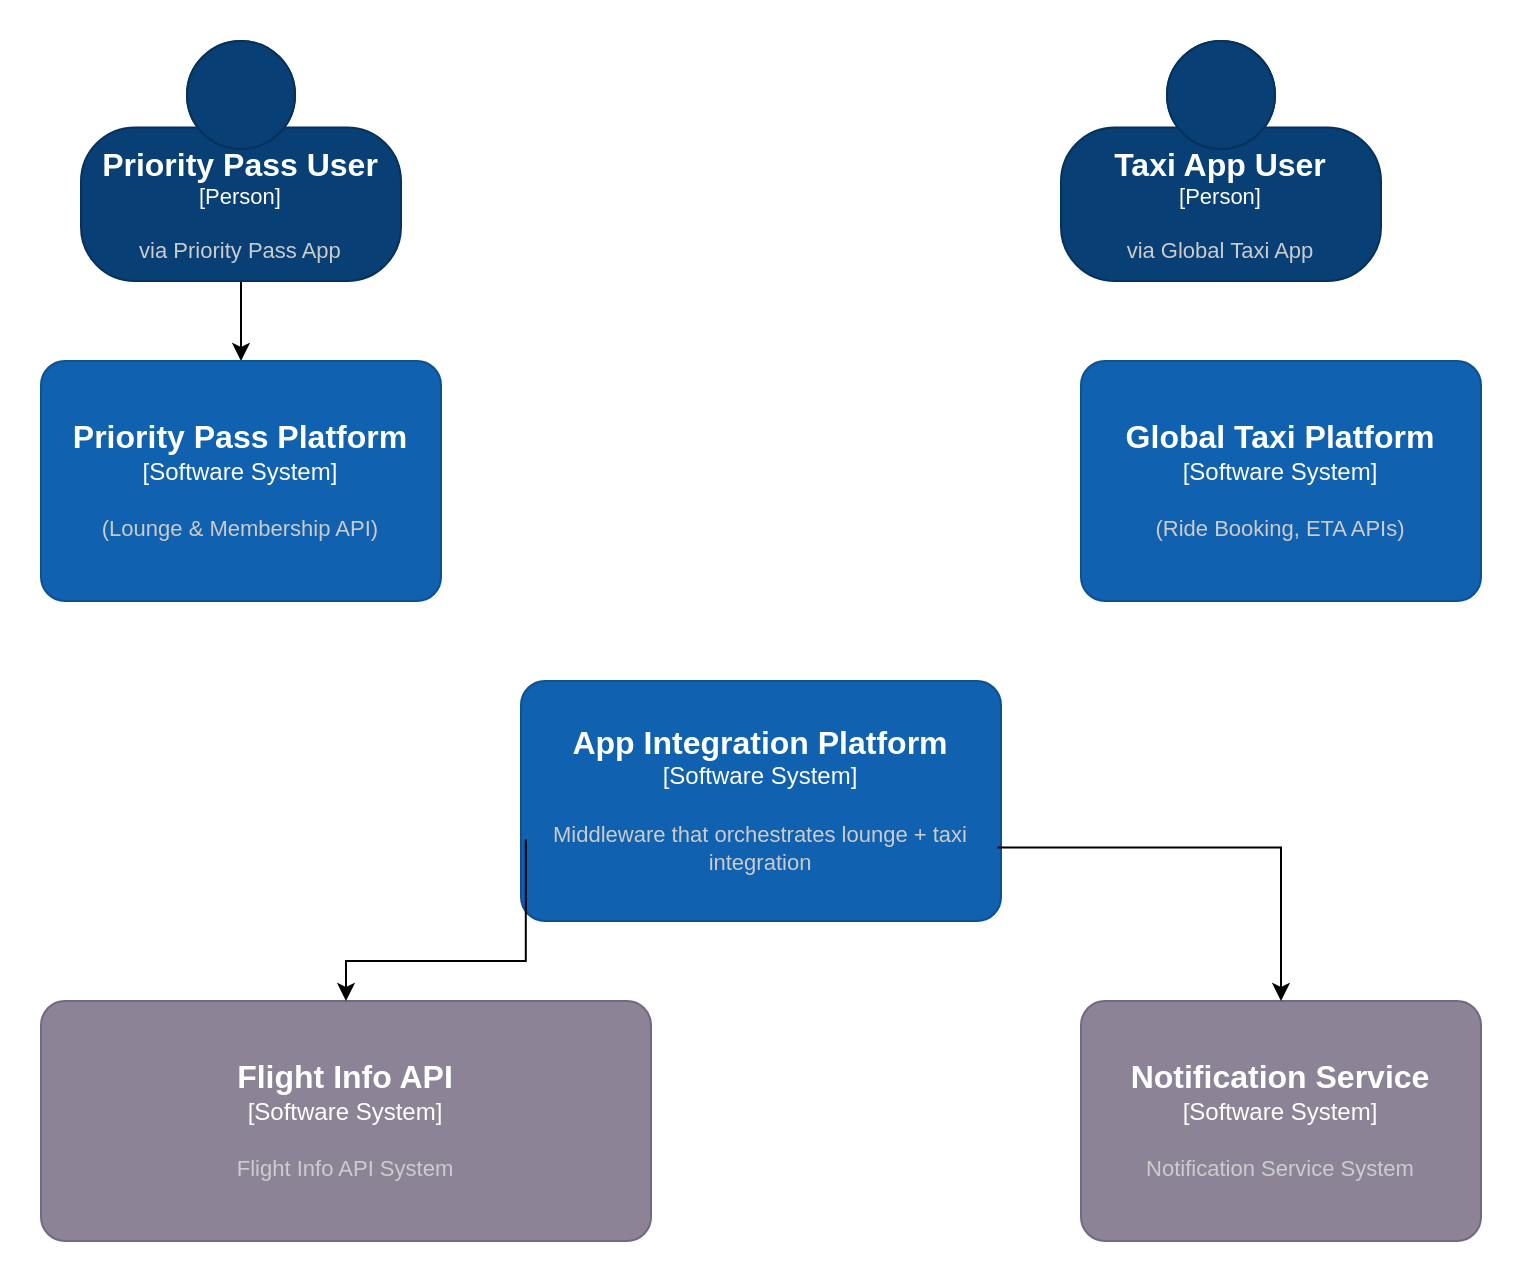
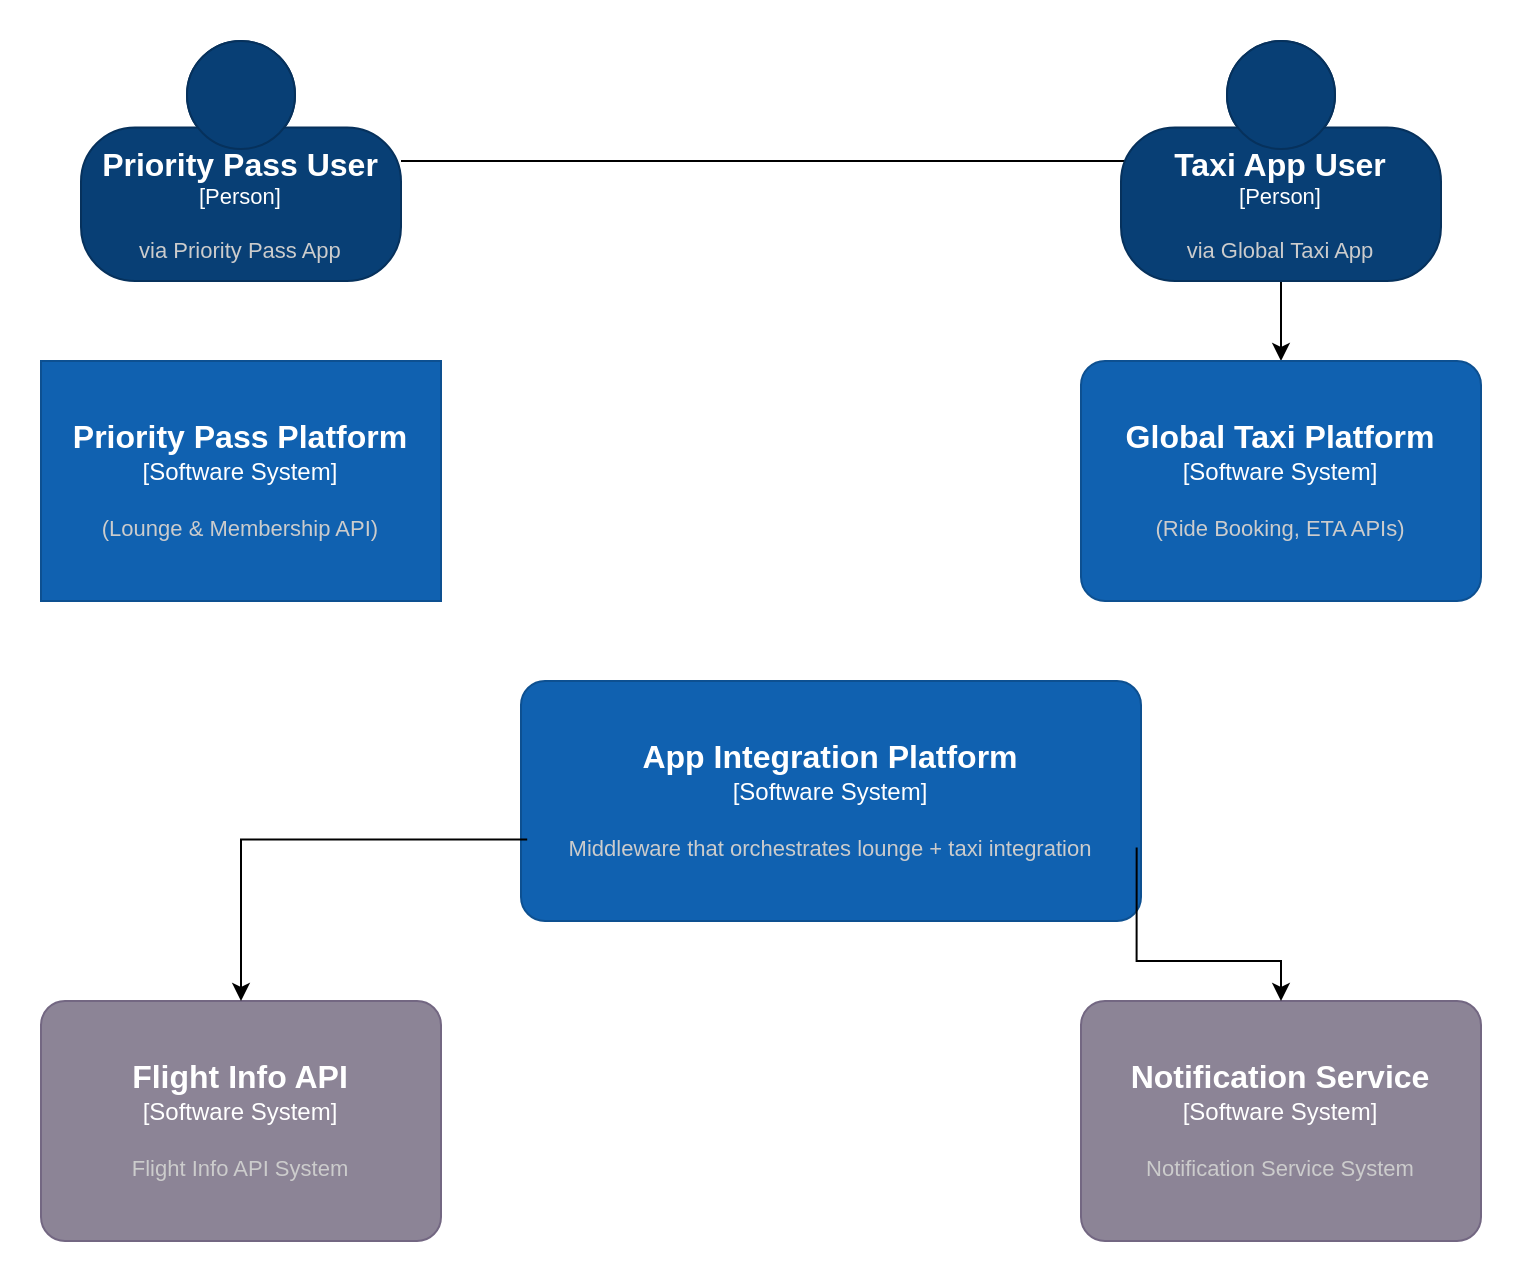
node "Taxi App User [Person] via Global Taxi App": moved (1221, 161) -> (1281, 161)
edge "Priority Pass User [Person] via Priority Pass App" -> "Priority Pass Platform [Software System] (Lounge & Membership API)": now "Priority Pass User [Person] via Priority Pass App" -> "Global Taxi Platform [Software System] (Ride Booking, ETA APIs)"
node "Priority Pass Platform [Software System] (Lounge & Membership API)": shape rounded rectangle -> rectangle
node "App Integration Platform [Software System] Middleware that orchestrates lounge + taxi integration": size 480x240 -> 620x240
node "Flight Info API [Software System] Flight Info API System": size 610x240 -> 400x240
